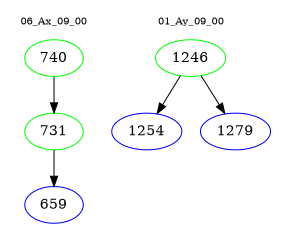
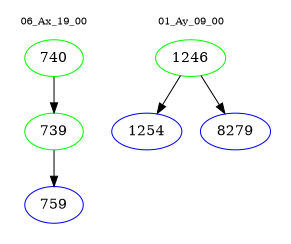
cluster "06_Ax_09_00": label "06_Ax_09_00" -> "06_Ax_19_00"
node "731": label "731" -> "739"
node "1279": label "1279" -> "8279"
node "659": label "659" -> "759"
